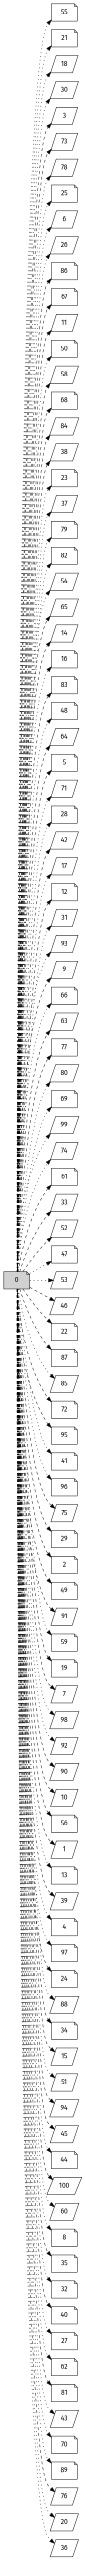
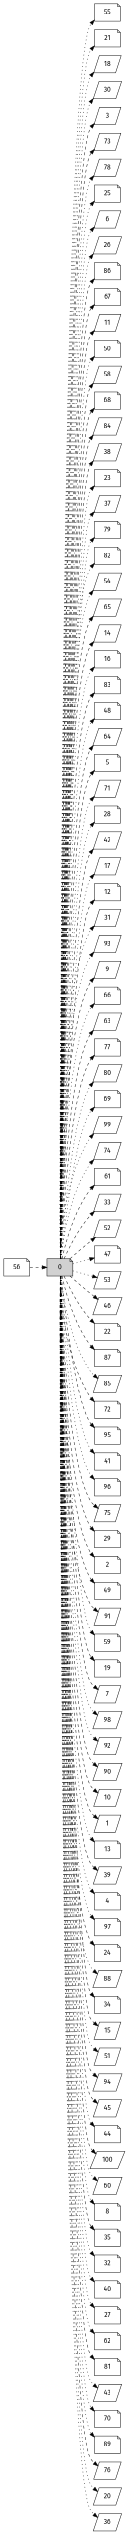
edge "0" -> "56": reversed
edge "0" -> "40": style dashed -> dotted
